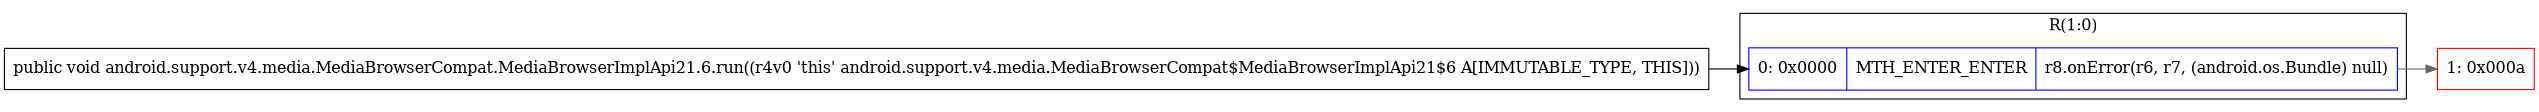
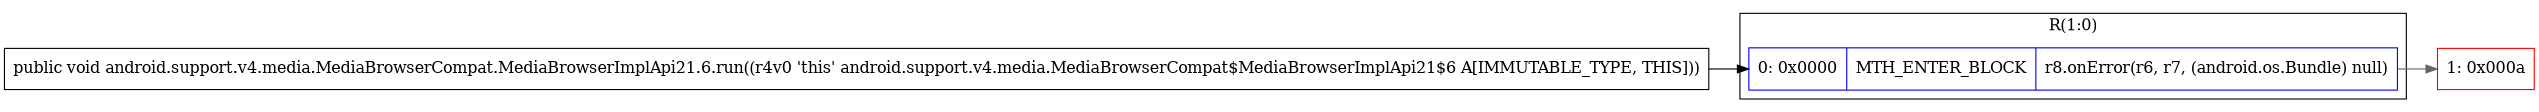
node "0: 0x0000": text "MTH_ENTER_ENTER" -> "MTH_ENTER_BLOCK"
